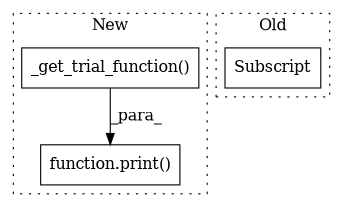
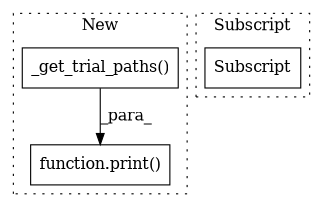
cluster "Old": label "Old" -> "Subscript"
node "_get_trial_function()": label "_get_trial_function()" -> "_get_trial_paths()"
